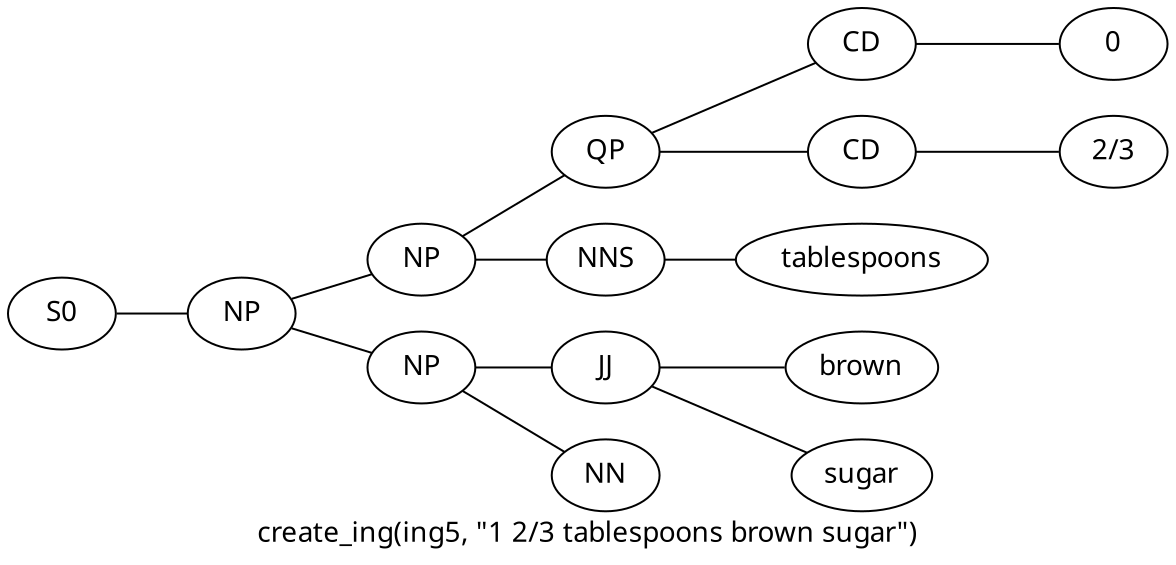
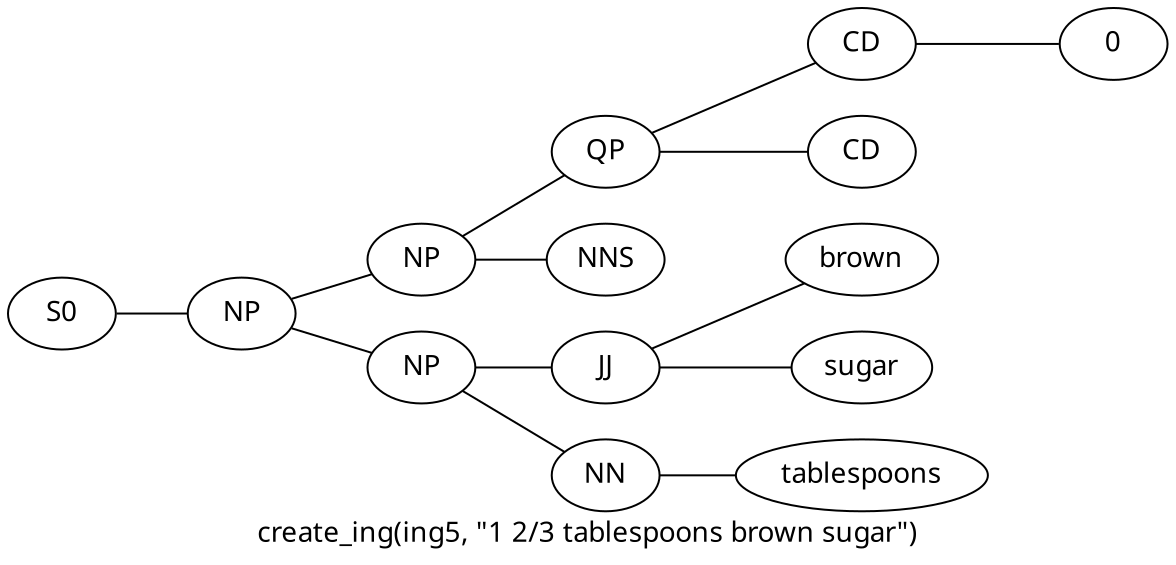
node "2/3": removed
edge "NNS" -- "tablespoons": now "NN" -- "tablespoons"
